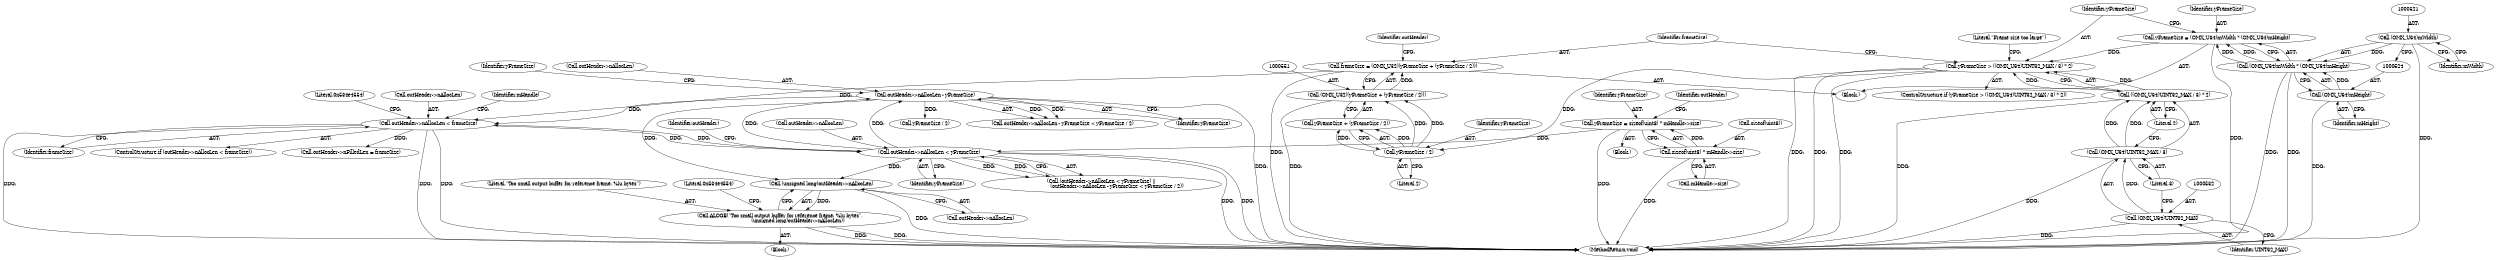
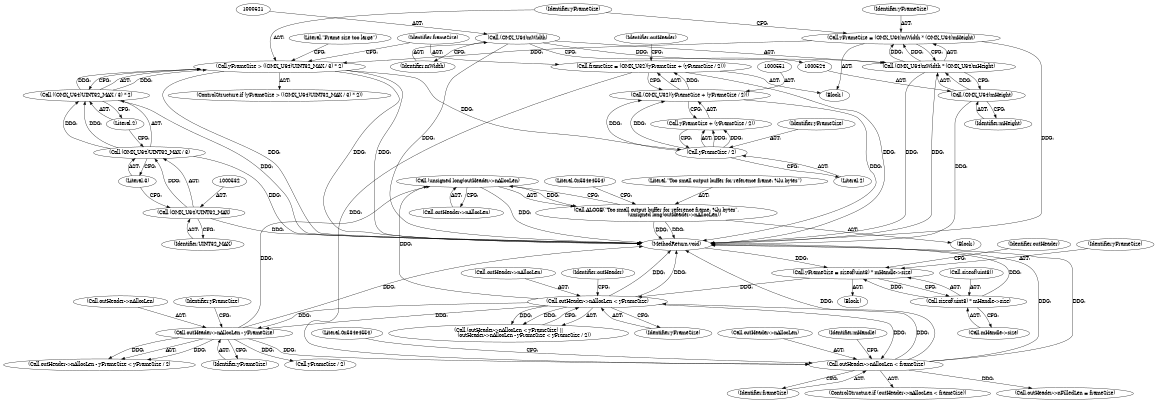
edge "(Identifier,mWidth)" -> "(Call,(OMX_U64)mWidth)": label "CFG: " -> "AST: "
edge "(Call,yFrameSize = sizeof(uint8) * mHandle->size)" -> "(MethodReturn,void)": reversed
